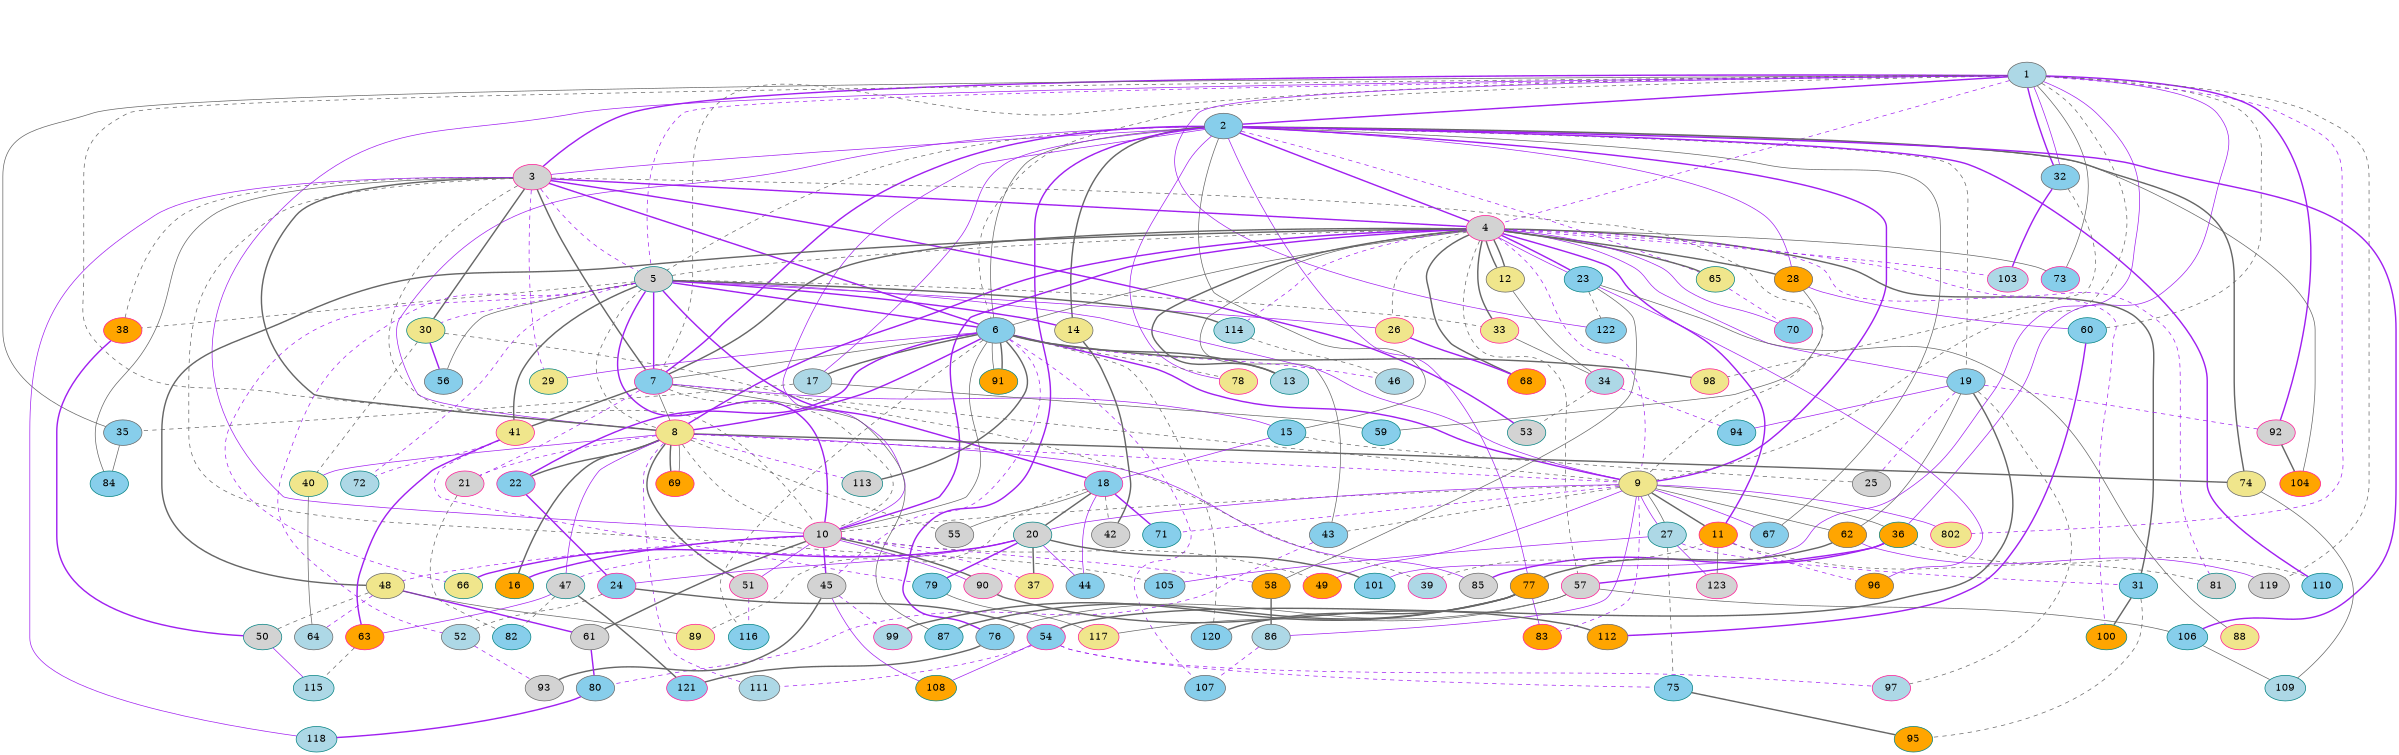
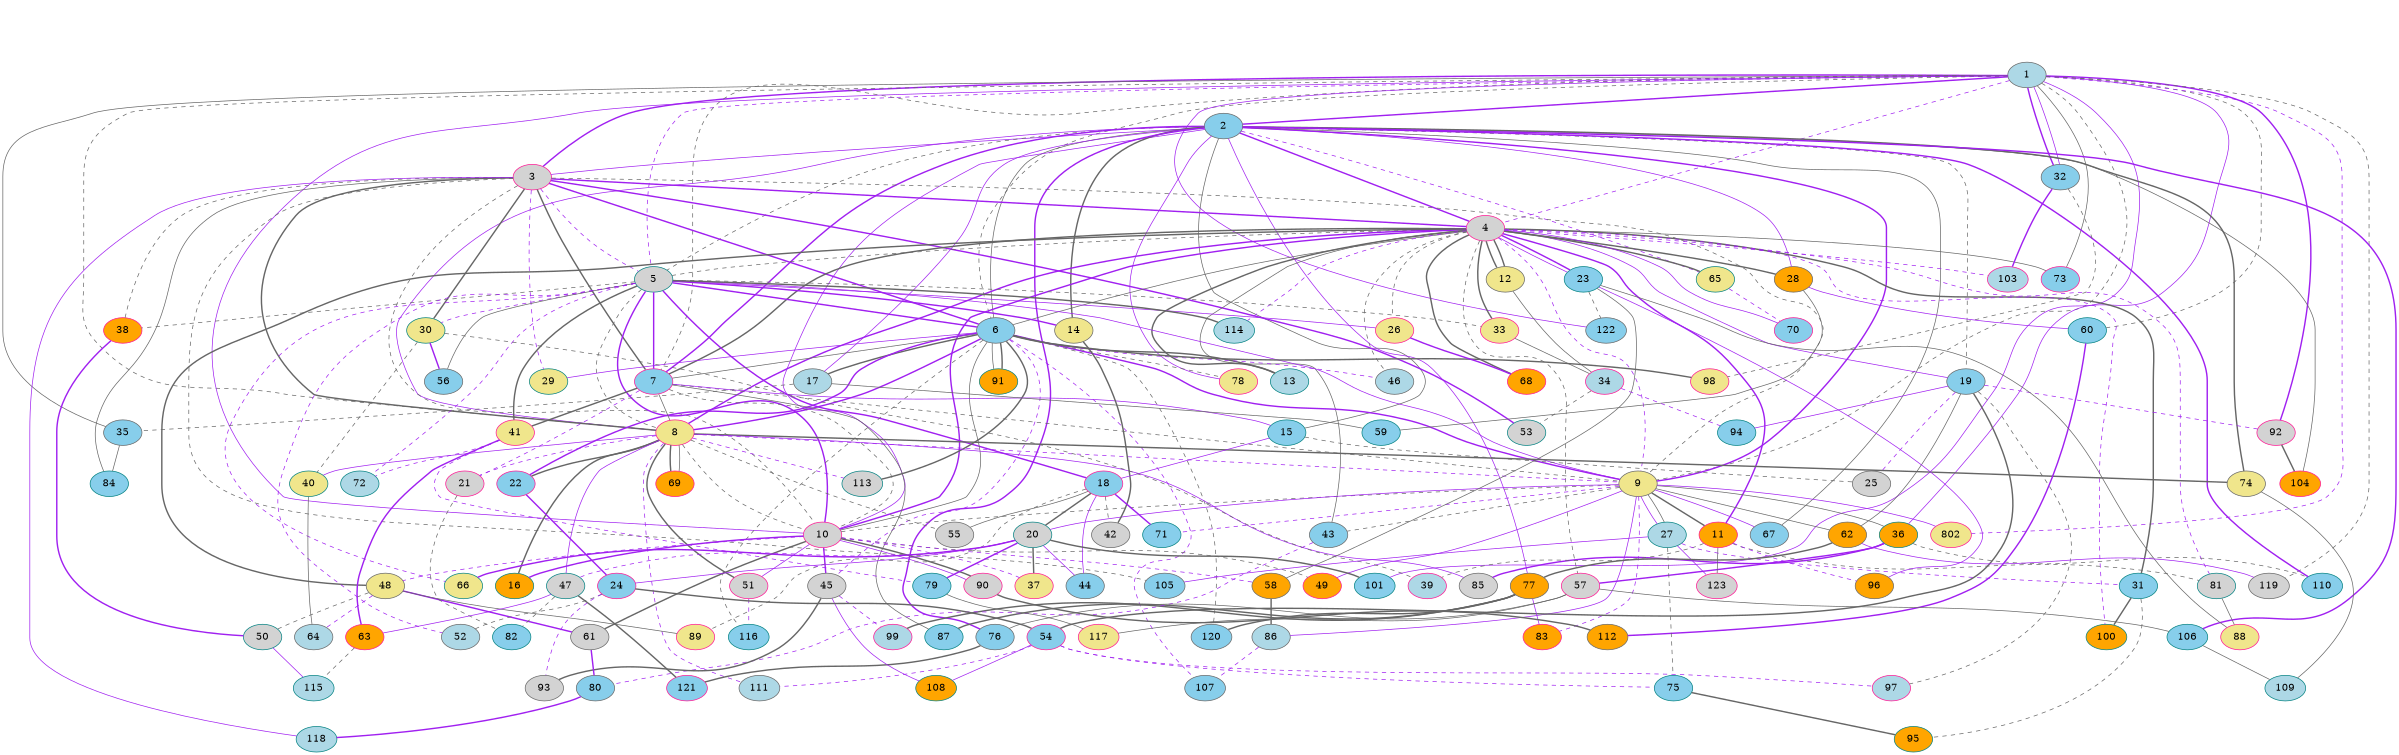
edge "114" -- "46": now "4" -- "46"
edge "81" -- "88": added
edge "52" -- "93": now "24" -- "93"
